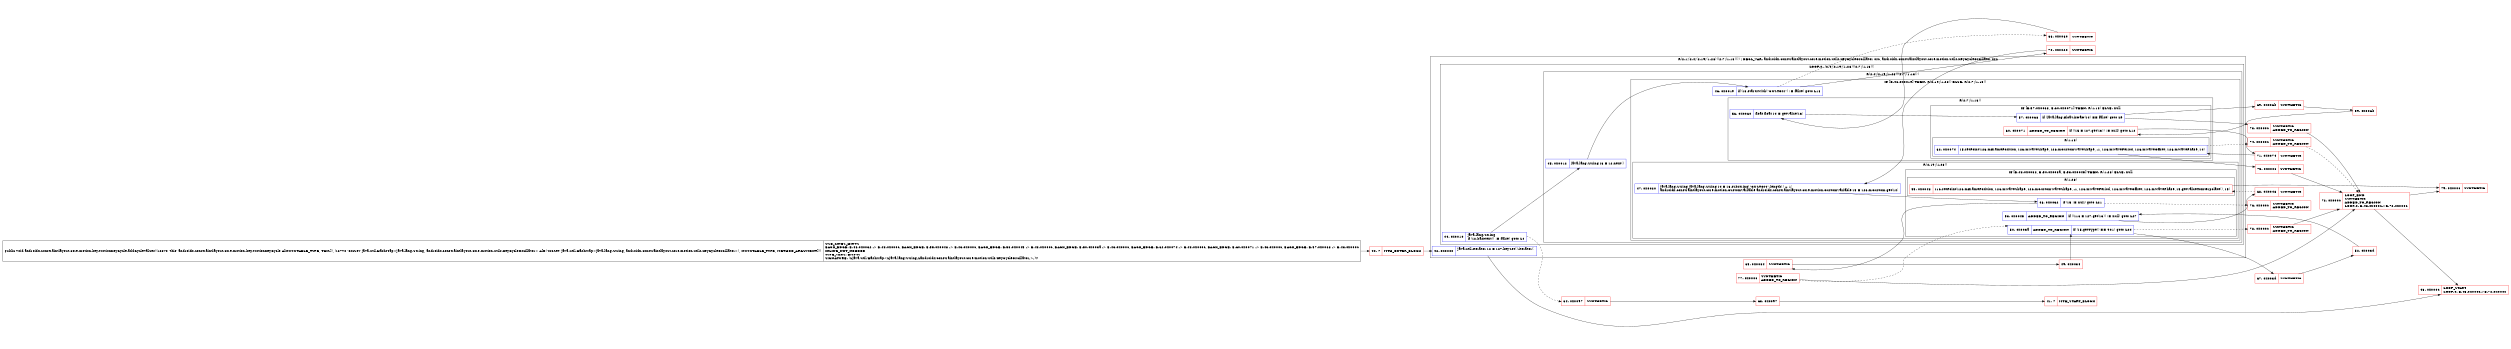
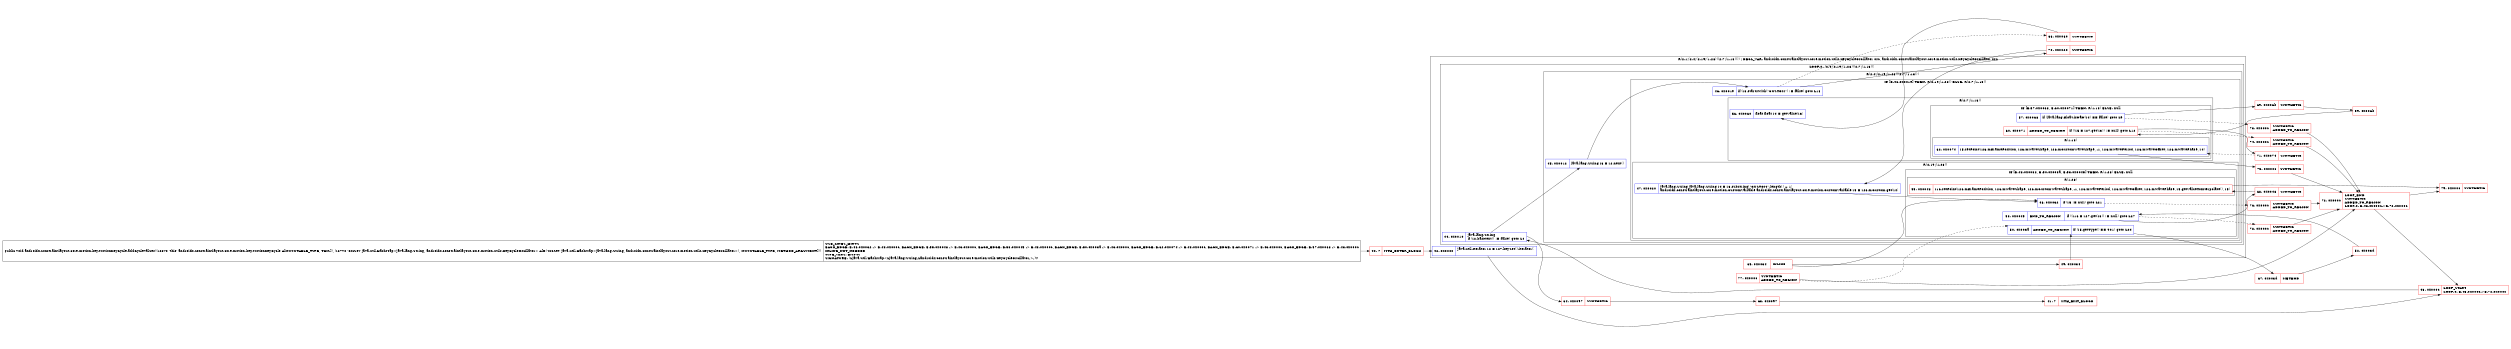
edge "56: 0x0060" -> "57: 0x0068": removed
edge "57: 0x0068" -> "73: 0x000c": style solid -> dashed
edge "62: 0x0074" -> "74: 0x000c": now "60: 0x0071" -> "74: 0x000c"
edge "71: 0x0074" -> "62: 0x0074": style solid -> dashed
edge "74: 0x000c" -> "72: 0x000c": style dashed -> solid
edge "68: 0x0048" -> "55: 0x0048": style dashed -> solid
edge "76: 0x000c" -> "72: 0x000c": added
node "53: 0x0045": text "ADDED_TO_REGION" -> "END_TO_REGION"
edge "48: 0x0032" -> "65: 0x0034": reversed
edge "50: 0x003a" -> "78: 0x000c": now "53: 0x0045" -> "78: 0x000c"
node "65: 0x0034": text "SYNTHETIC" -> "INLINE"
edge "44: 0x0010" -> "64: 0x0097": style dashed -> solid
node "67: 0x003d": text "SYNTHETIC" -> "METHOD"
edge "43: 0x000c" -> "44: 0x0010": added
node "41: ?": text "MTH_START_BLOCK" -> "MTH_EXIT_BLOCK"
